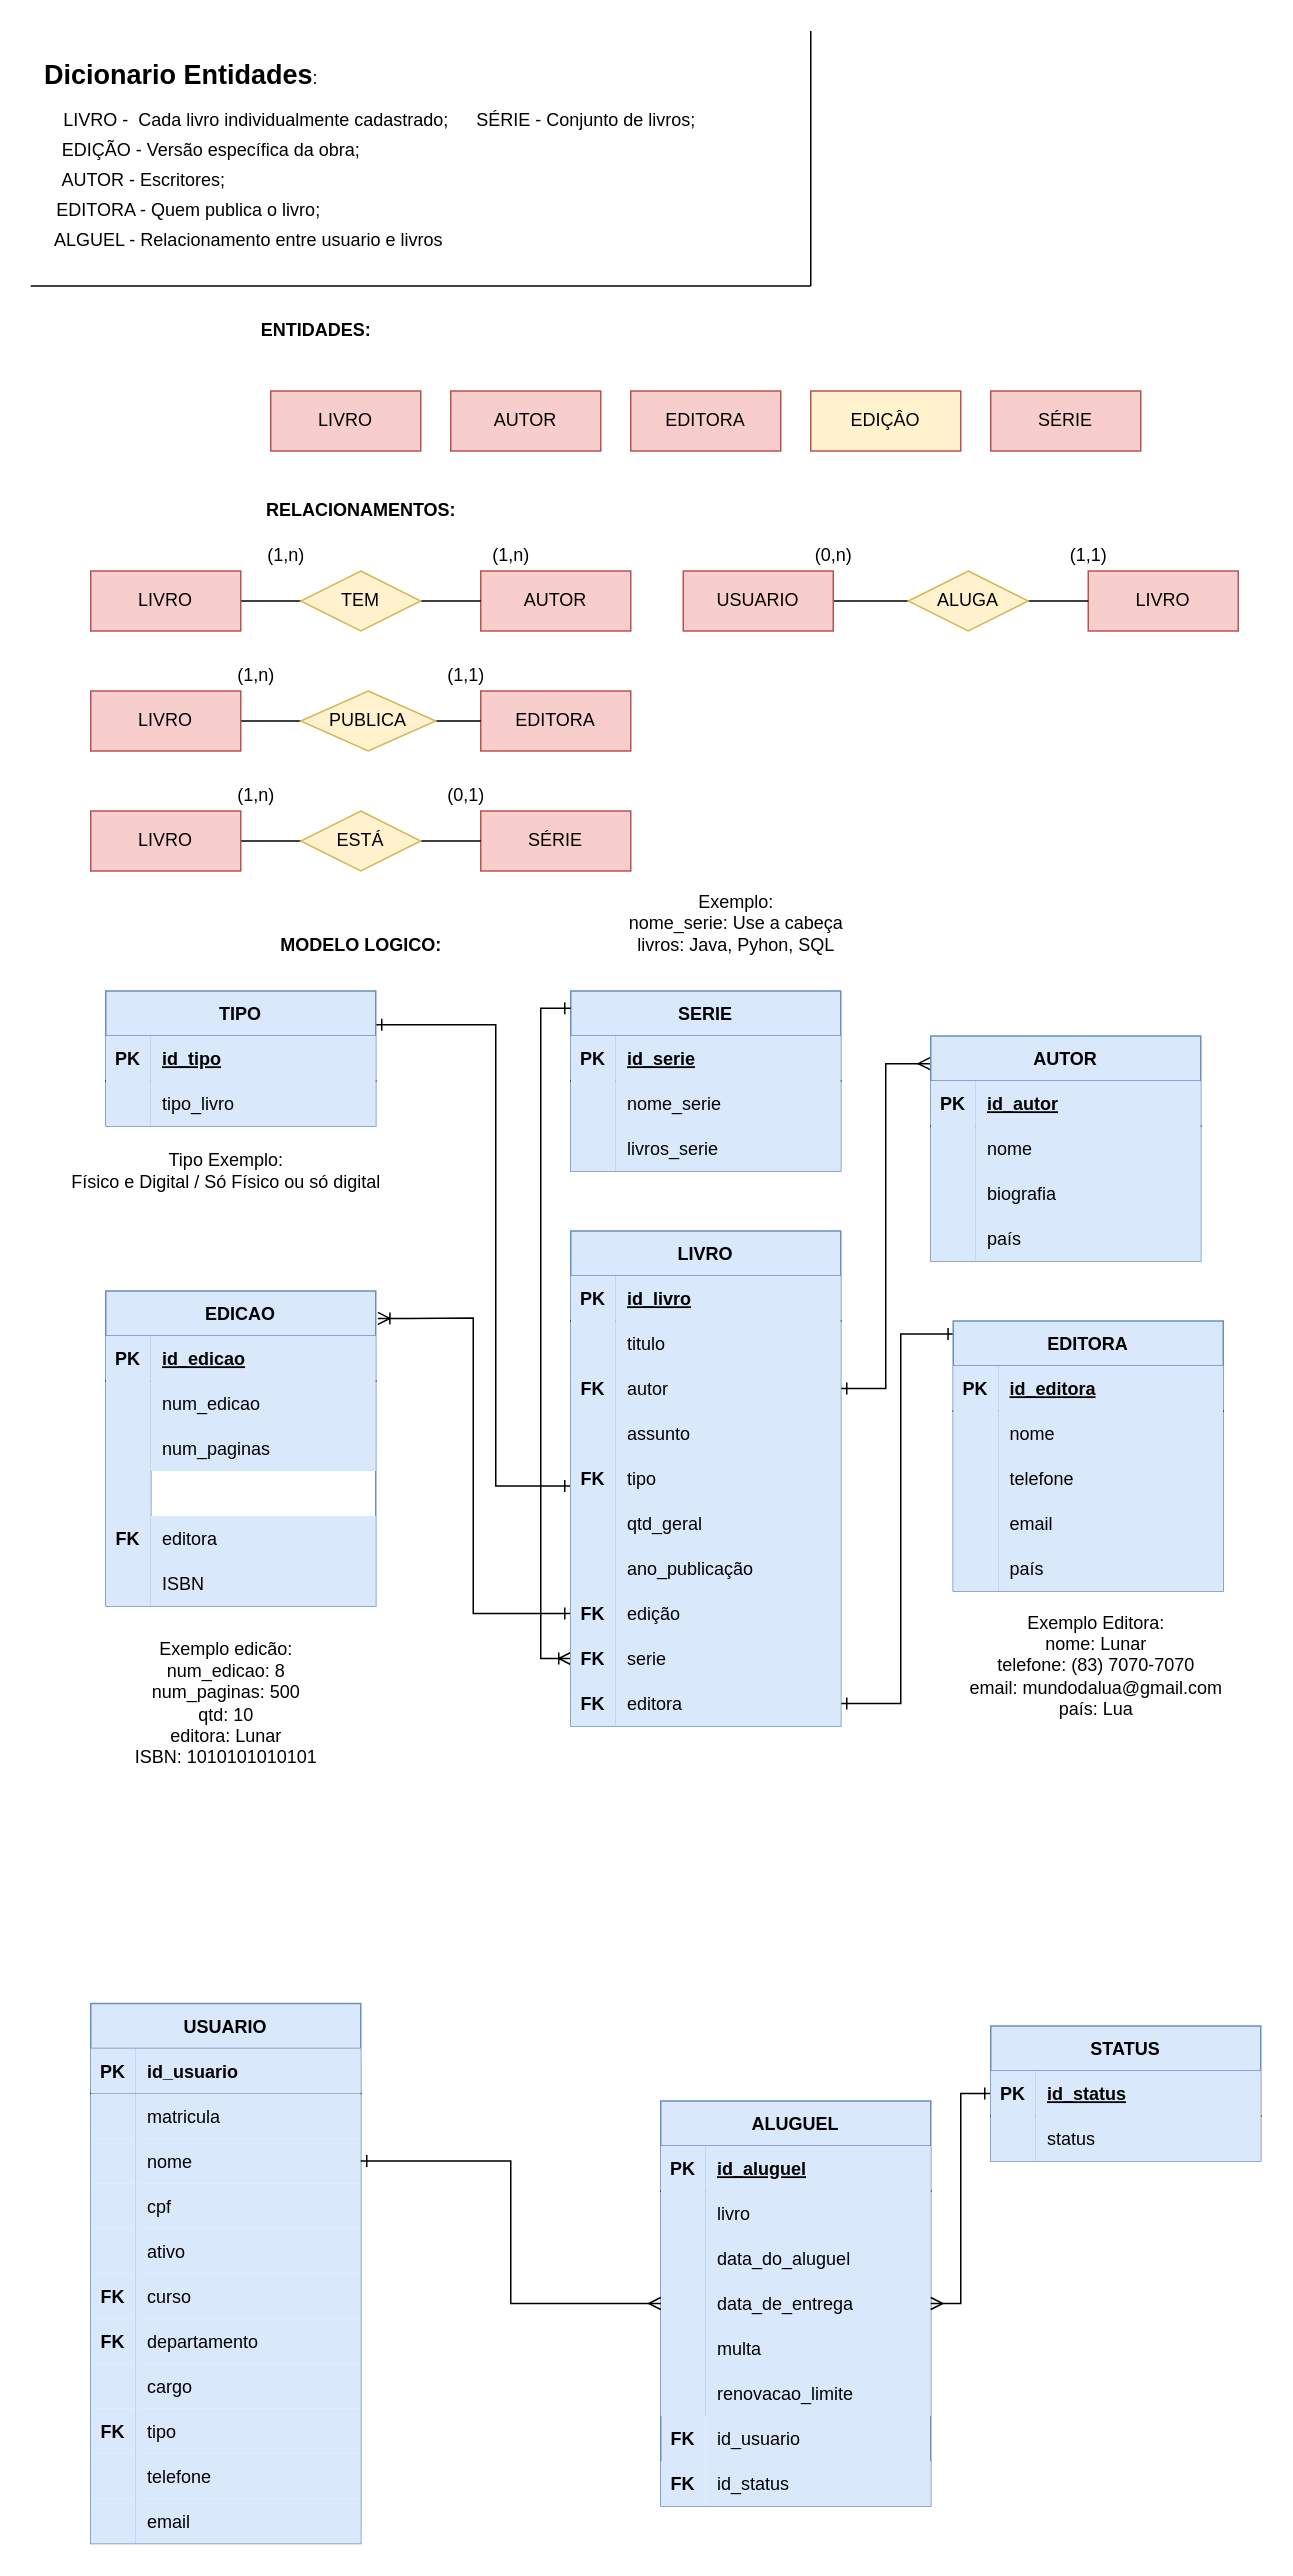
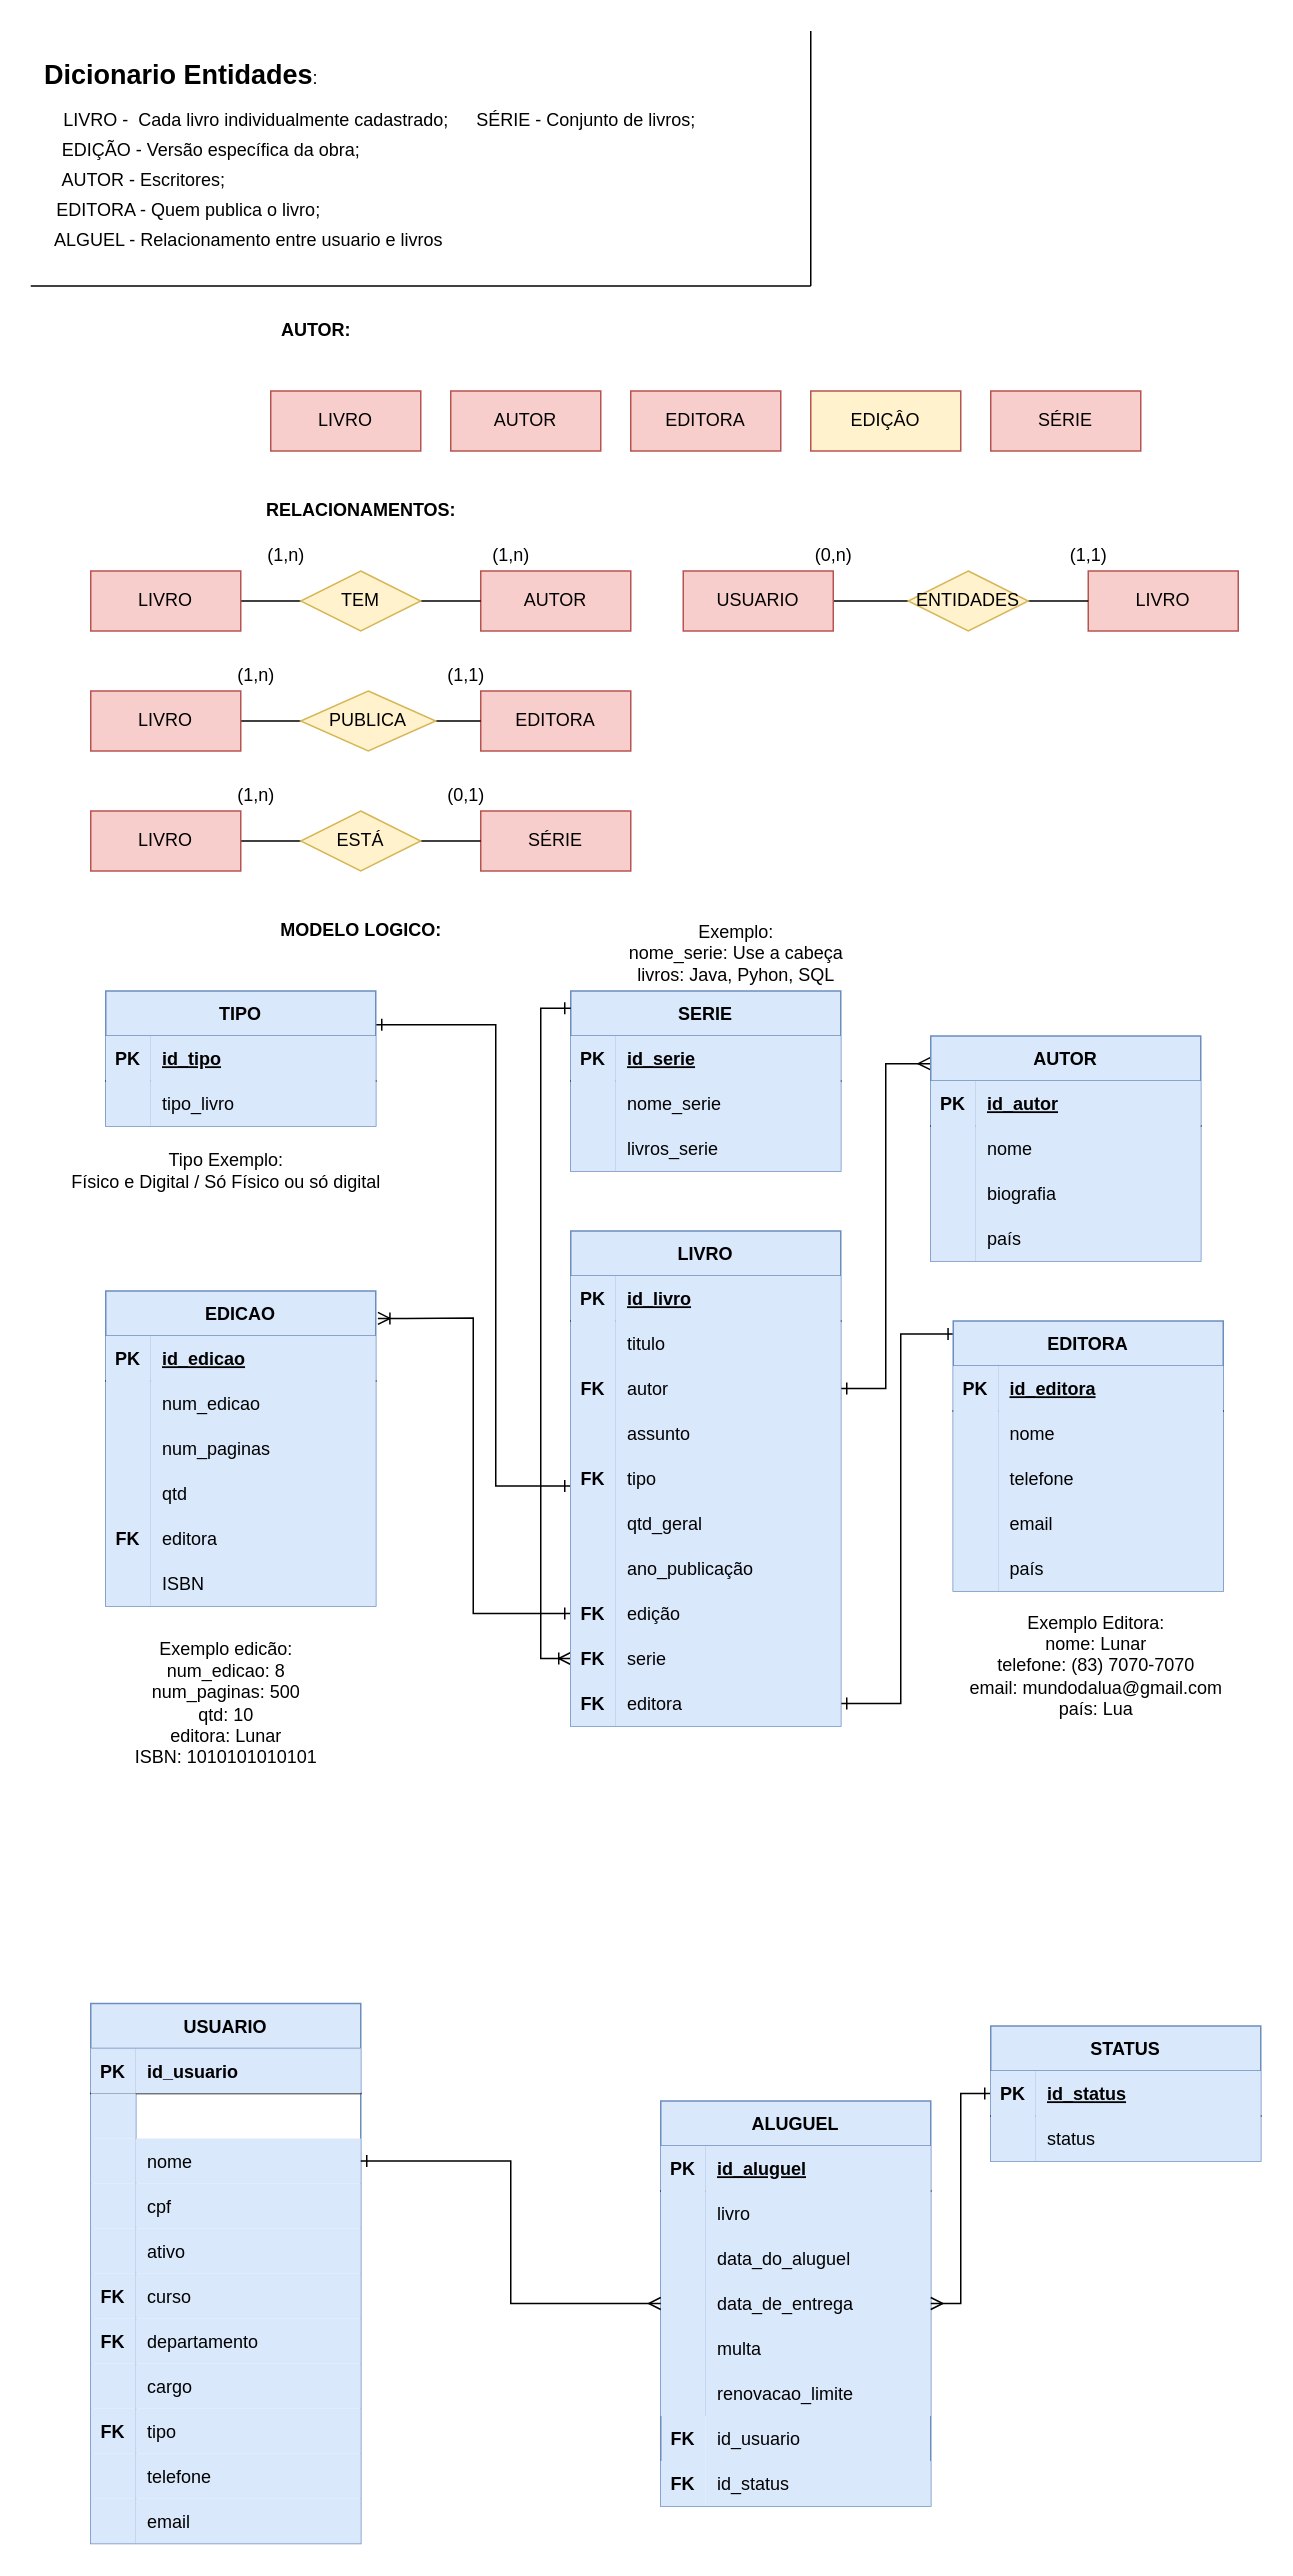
node "ENTIDADES:": label "ENTIDADES:" -> "AUTOR:"
node "ALUGA": label "ALUGA" -> "ENTIDADES"
node "Exemplo: nome_serie: Use a cabeça livros: Java, Pyhon, SQL": moved (736, 923) -> (736, 953)
node "MODELO LOGICO:": moved (361, 946) -> (361, 931)
node "qtd": added
node "matricula": removed
